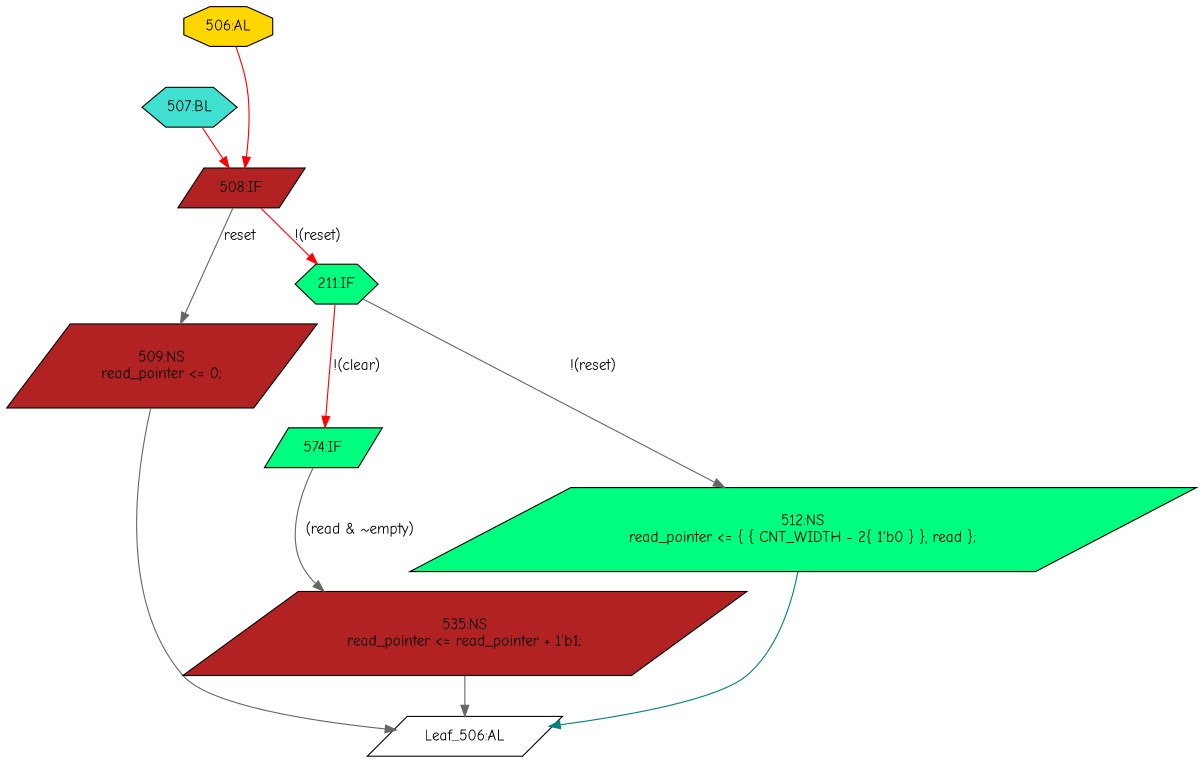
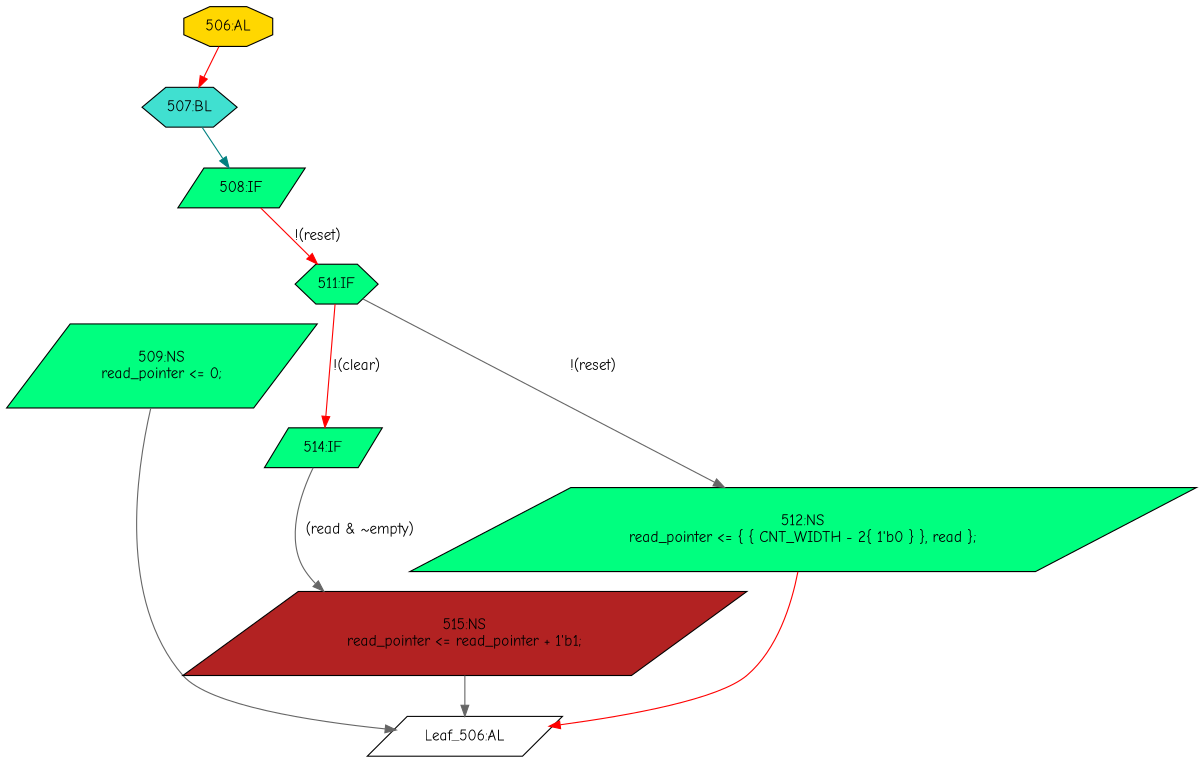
edge "506:AL" -> "508:IF": now "506:AL" -> "507:BL"
edge "507:BL" -> "508:IF": color red -> teal
node "508:IF": fillcolor firebrick -> springgreen
edge "508:IF" -> "509:NS read_pointer <= 0;": removed, label "reset"
node "211:IF": label "211:IF" -> "511:IF"
node "509:NS read_pointer <= 0;": fillcolor firebrick -> springgreen
node "574:IF": label "574:IF" -> "514:IF"
node "535:NS read_pointer <= read_pointer + 1'b1;": label "535:NS read_pointer <= read_pointer + 1'b1;" -> "515:NS read_pointer <= read_pointer + 1'b1;"
edge "512:NS read_pointer <= { { CNT_WIDTH - 2{ 1'b0 } }, read };" -> "Leaf_506:AL": color teal -> red
